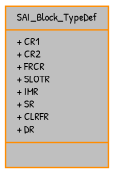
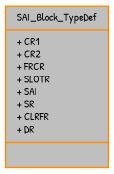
node "SAI_Block_TypeDef": text "+ IMR" -> "+ SAI"
